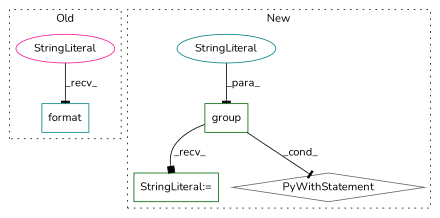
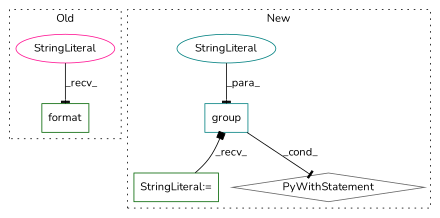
node "format": color teal -> darkgreen
node "group": color darkgreen -> teal
edge "group" -> "StringLiteral:=": reversed
